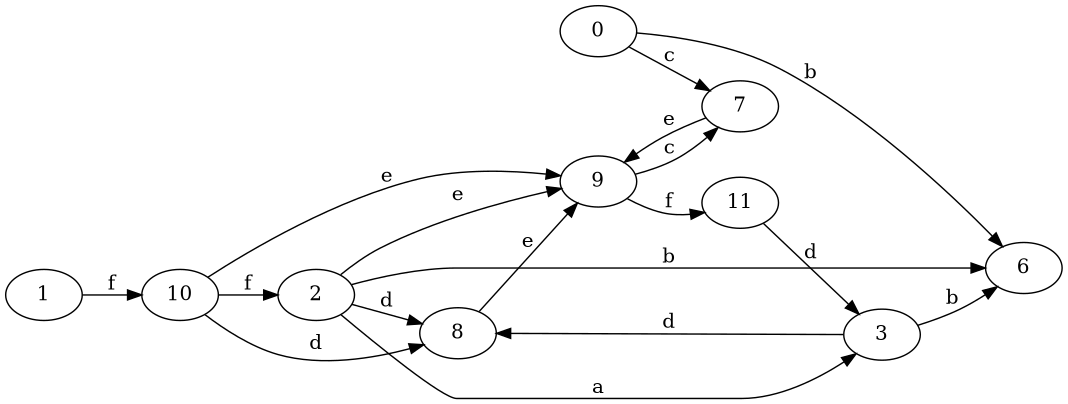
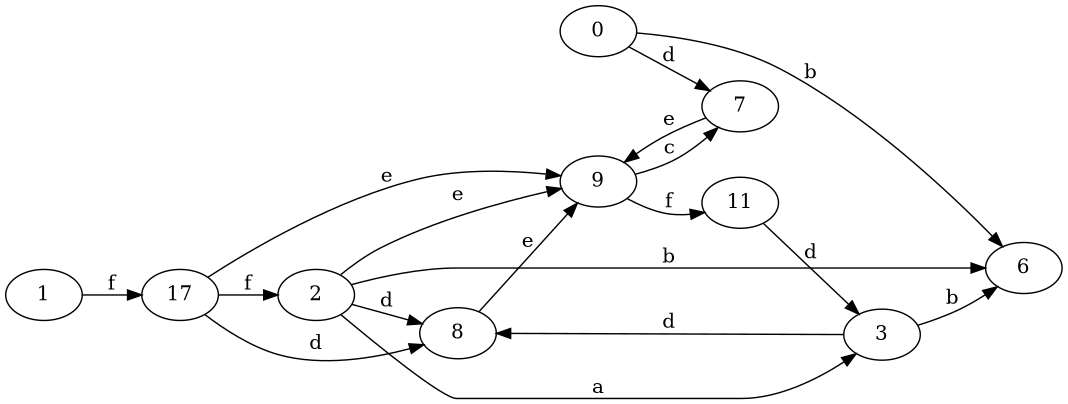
edge "0" -> "7": label "c" -> "d"
node "10": label "10" -> "17"
